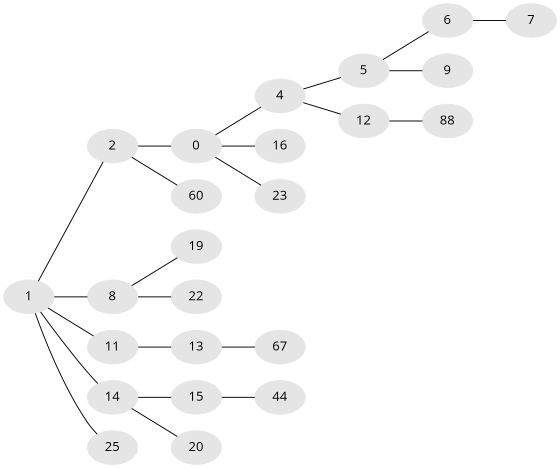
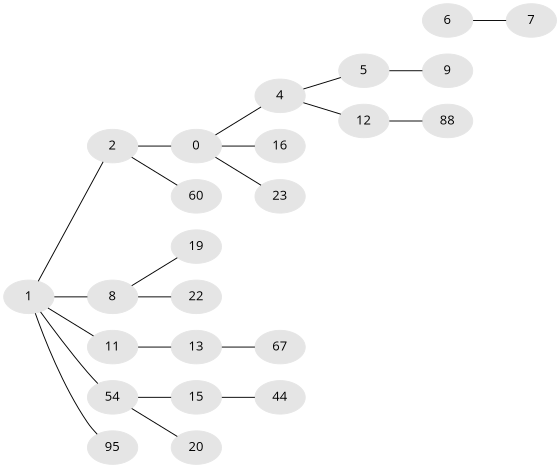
edge "6" -- "5": removed
node "14": label "14" -> "54"
node "25": label "25" -> "95"
